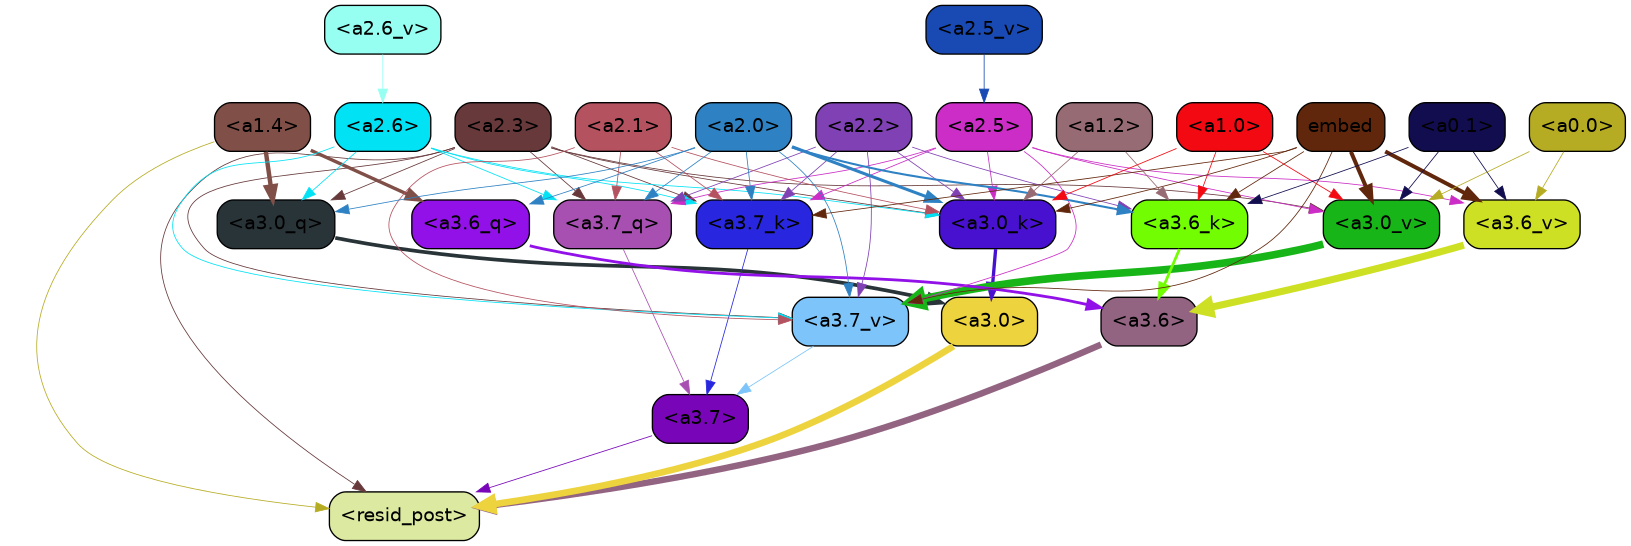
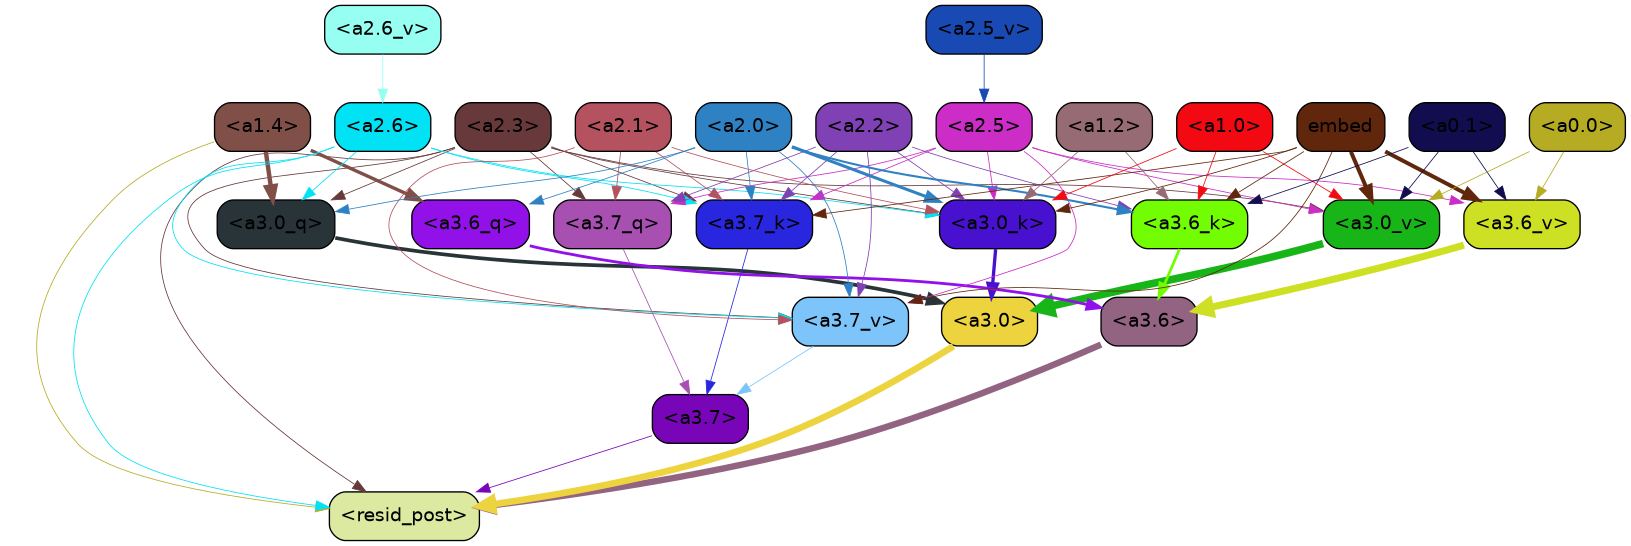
edge "<a2.0>" -> "<a3.7_q>": removed
edge "<a2.6>" -> "<a3.7_q>": now "<a2.6>" -> "<resid_post>"
edge "<a3.0_v>" -> "<a3.7_v>": now "<a3.0_v>" -> "<a3.0>"
